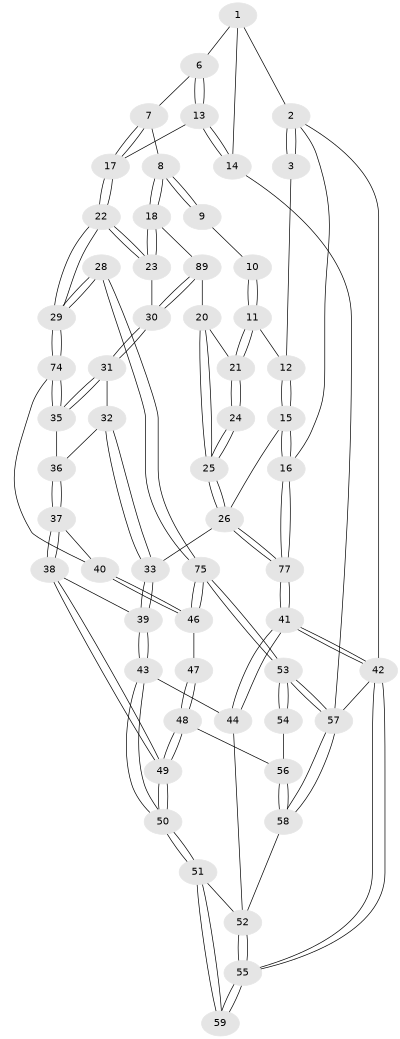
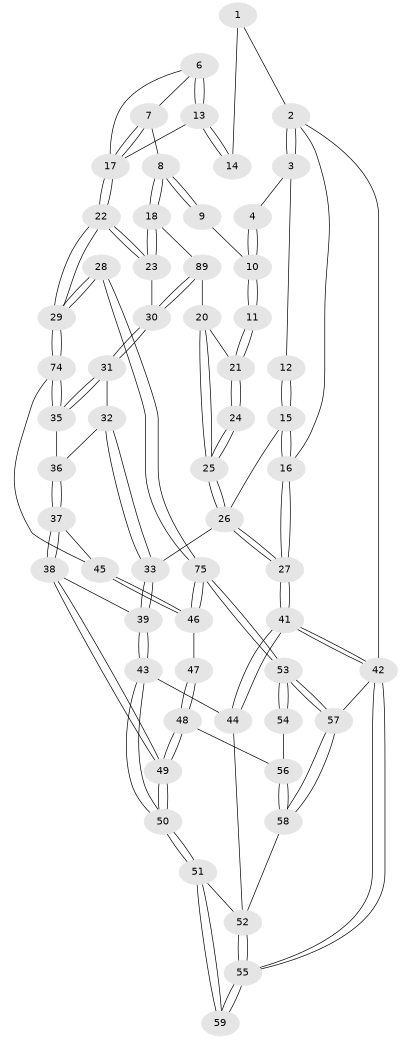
edge "1" -- "6": now "17" -- "6"
node "4": added
edge "11" -- "12": removed
edge "14" -- "57": removed
node "40": label "40" -> "45"
node "77": label "77" -> "27"
